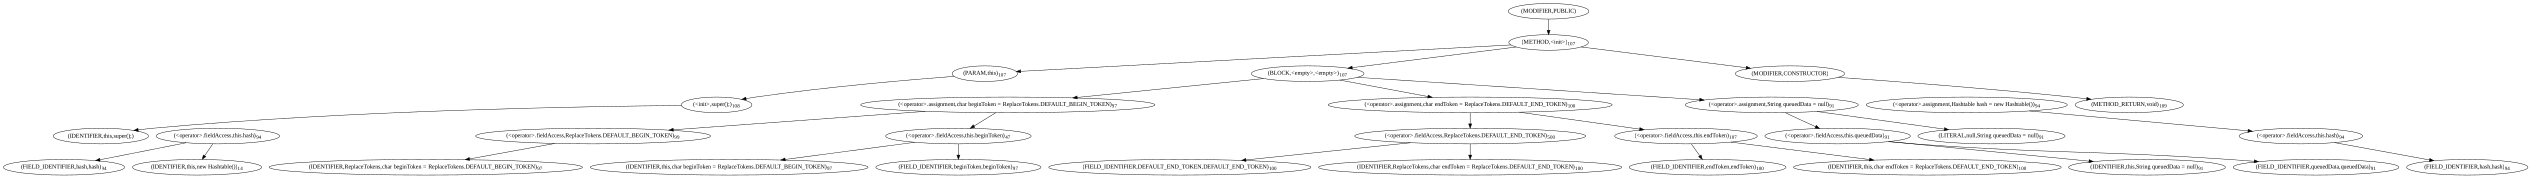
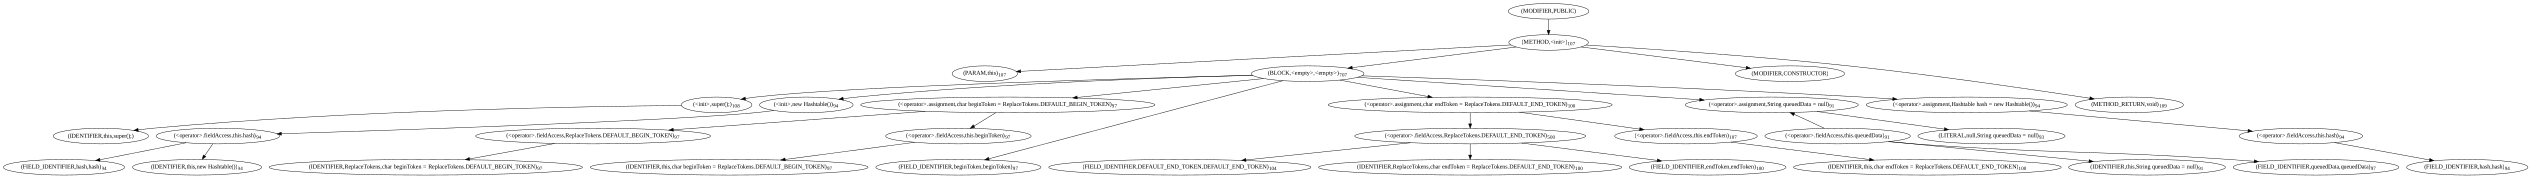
node "(BLOCK,<empty>,<empty>)": text "107" -> "707"
edge "(PARAM,this)" -> "(<init>,super();)": now "(BLOCK,<empty>,<empty>)" -> "(<init>,super();)"
edge "(BLOCK,<empty>,<empty>)" -> "(<operator>.assignment,Hashtable hash = new Hashtable())": added
edge "(MODIFIER,CONSTRUCTOR)" -> "(METHOD_RETURN,void)": now "(METHOD,<init>)" -> "(METHOD_RETURN,void)"
node "(<init>,new Hashtable())": added
edge "(<operator>.assignment,String queuedData = null)" -> "(<operator>.fieldAccess,this.queuedData)": reversed
node "(<operator>.fieldAccess,ReplaceTokens.DEFAULT_BEGIN_TOKEN)": text "99" -> "97"
node "(<operator>.fieldAccess,this.beginToken)": text "47" -> "97"
node "(LITERAL,null,String queuedData = null)": text "91" -> "93"
edge "(<operator>.fieldAccess,this.beginToken)" -> "(FIELD_IDENTIFIER,beginToken,beginToken)": now "(BLOCK,<empty>,<empty>)" -> "(FIELD_IDENTIFIER,beginToken,beginToken)"
edge "(<operator>.fieldAccess,this.endToken)" -> "(FIELD_IDENTIFIER,endToken,endToken)": now "(<operator>.fieldAccess,ReplaceTokens.DEFAULT_END_TOKEN)" -> "(FIELD_IDENTIFIER,endToken,endToken)"
node "(IDENTIFIER,this,new Hashtable())": text "14" -> "94"
node "(FIELD_IDENTIFIER,DEFAULT_END_TOKEN,DEFAULT_END_TOKEN)": text "100" -> "104"
node "(FIELD_IDENTIFIER,queuedData,queuedData)": text "91" -> "97"
